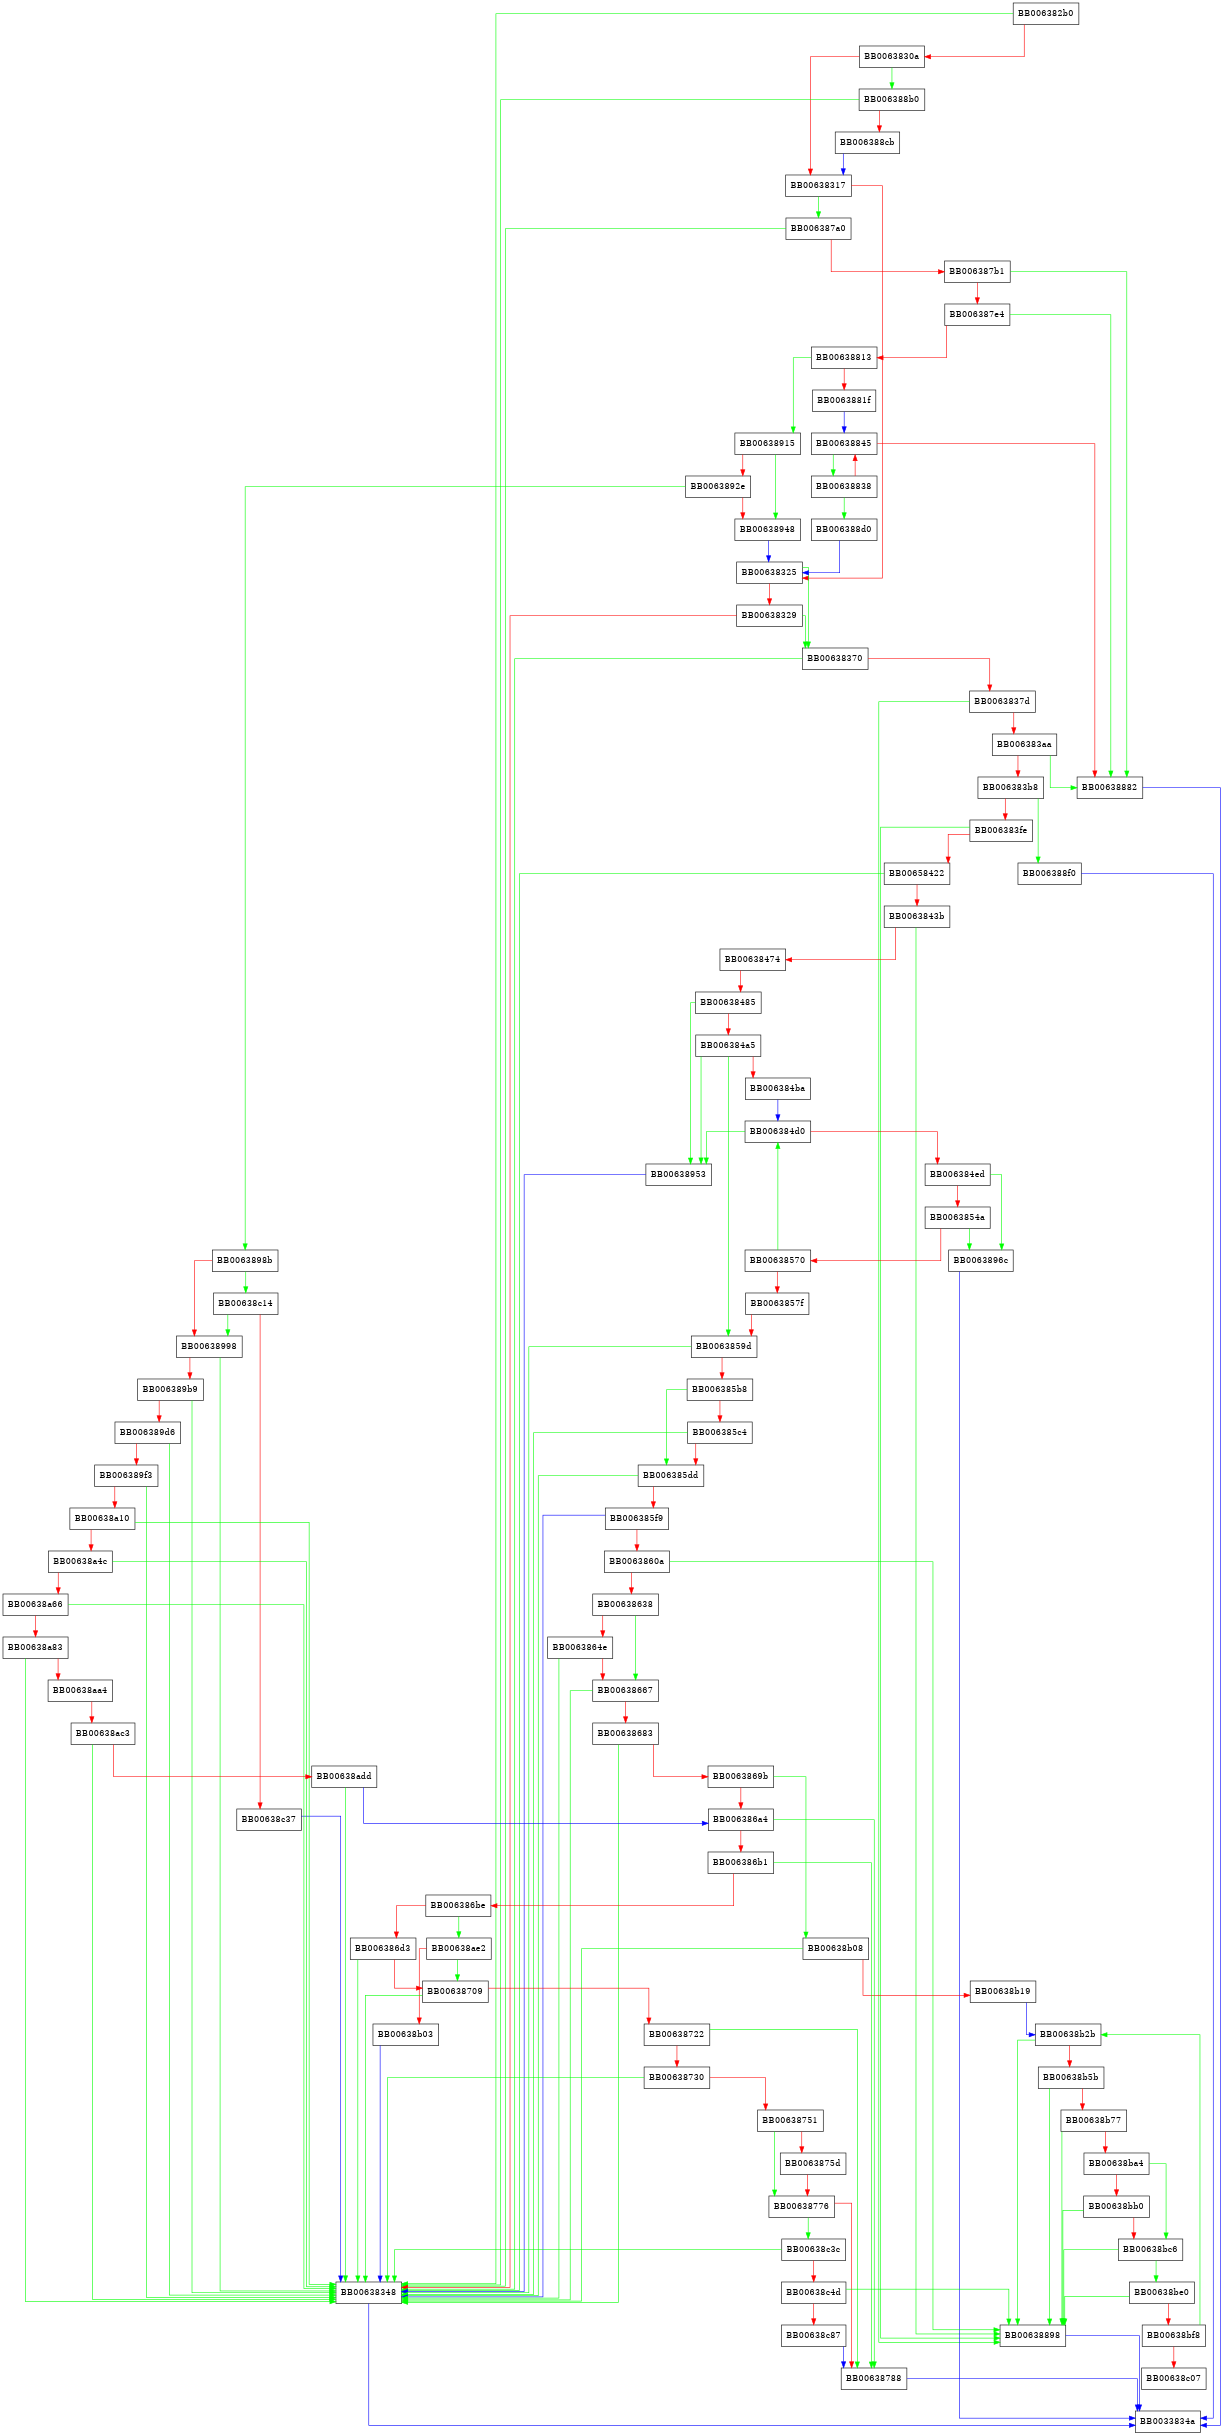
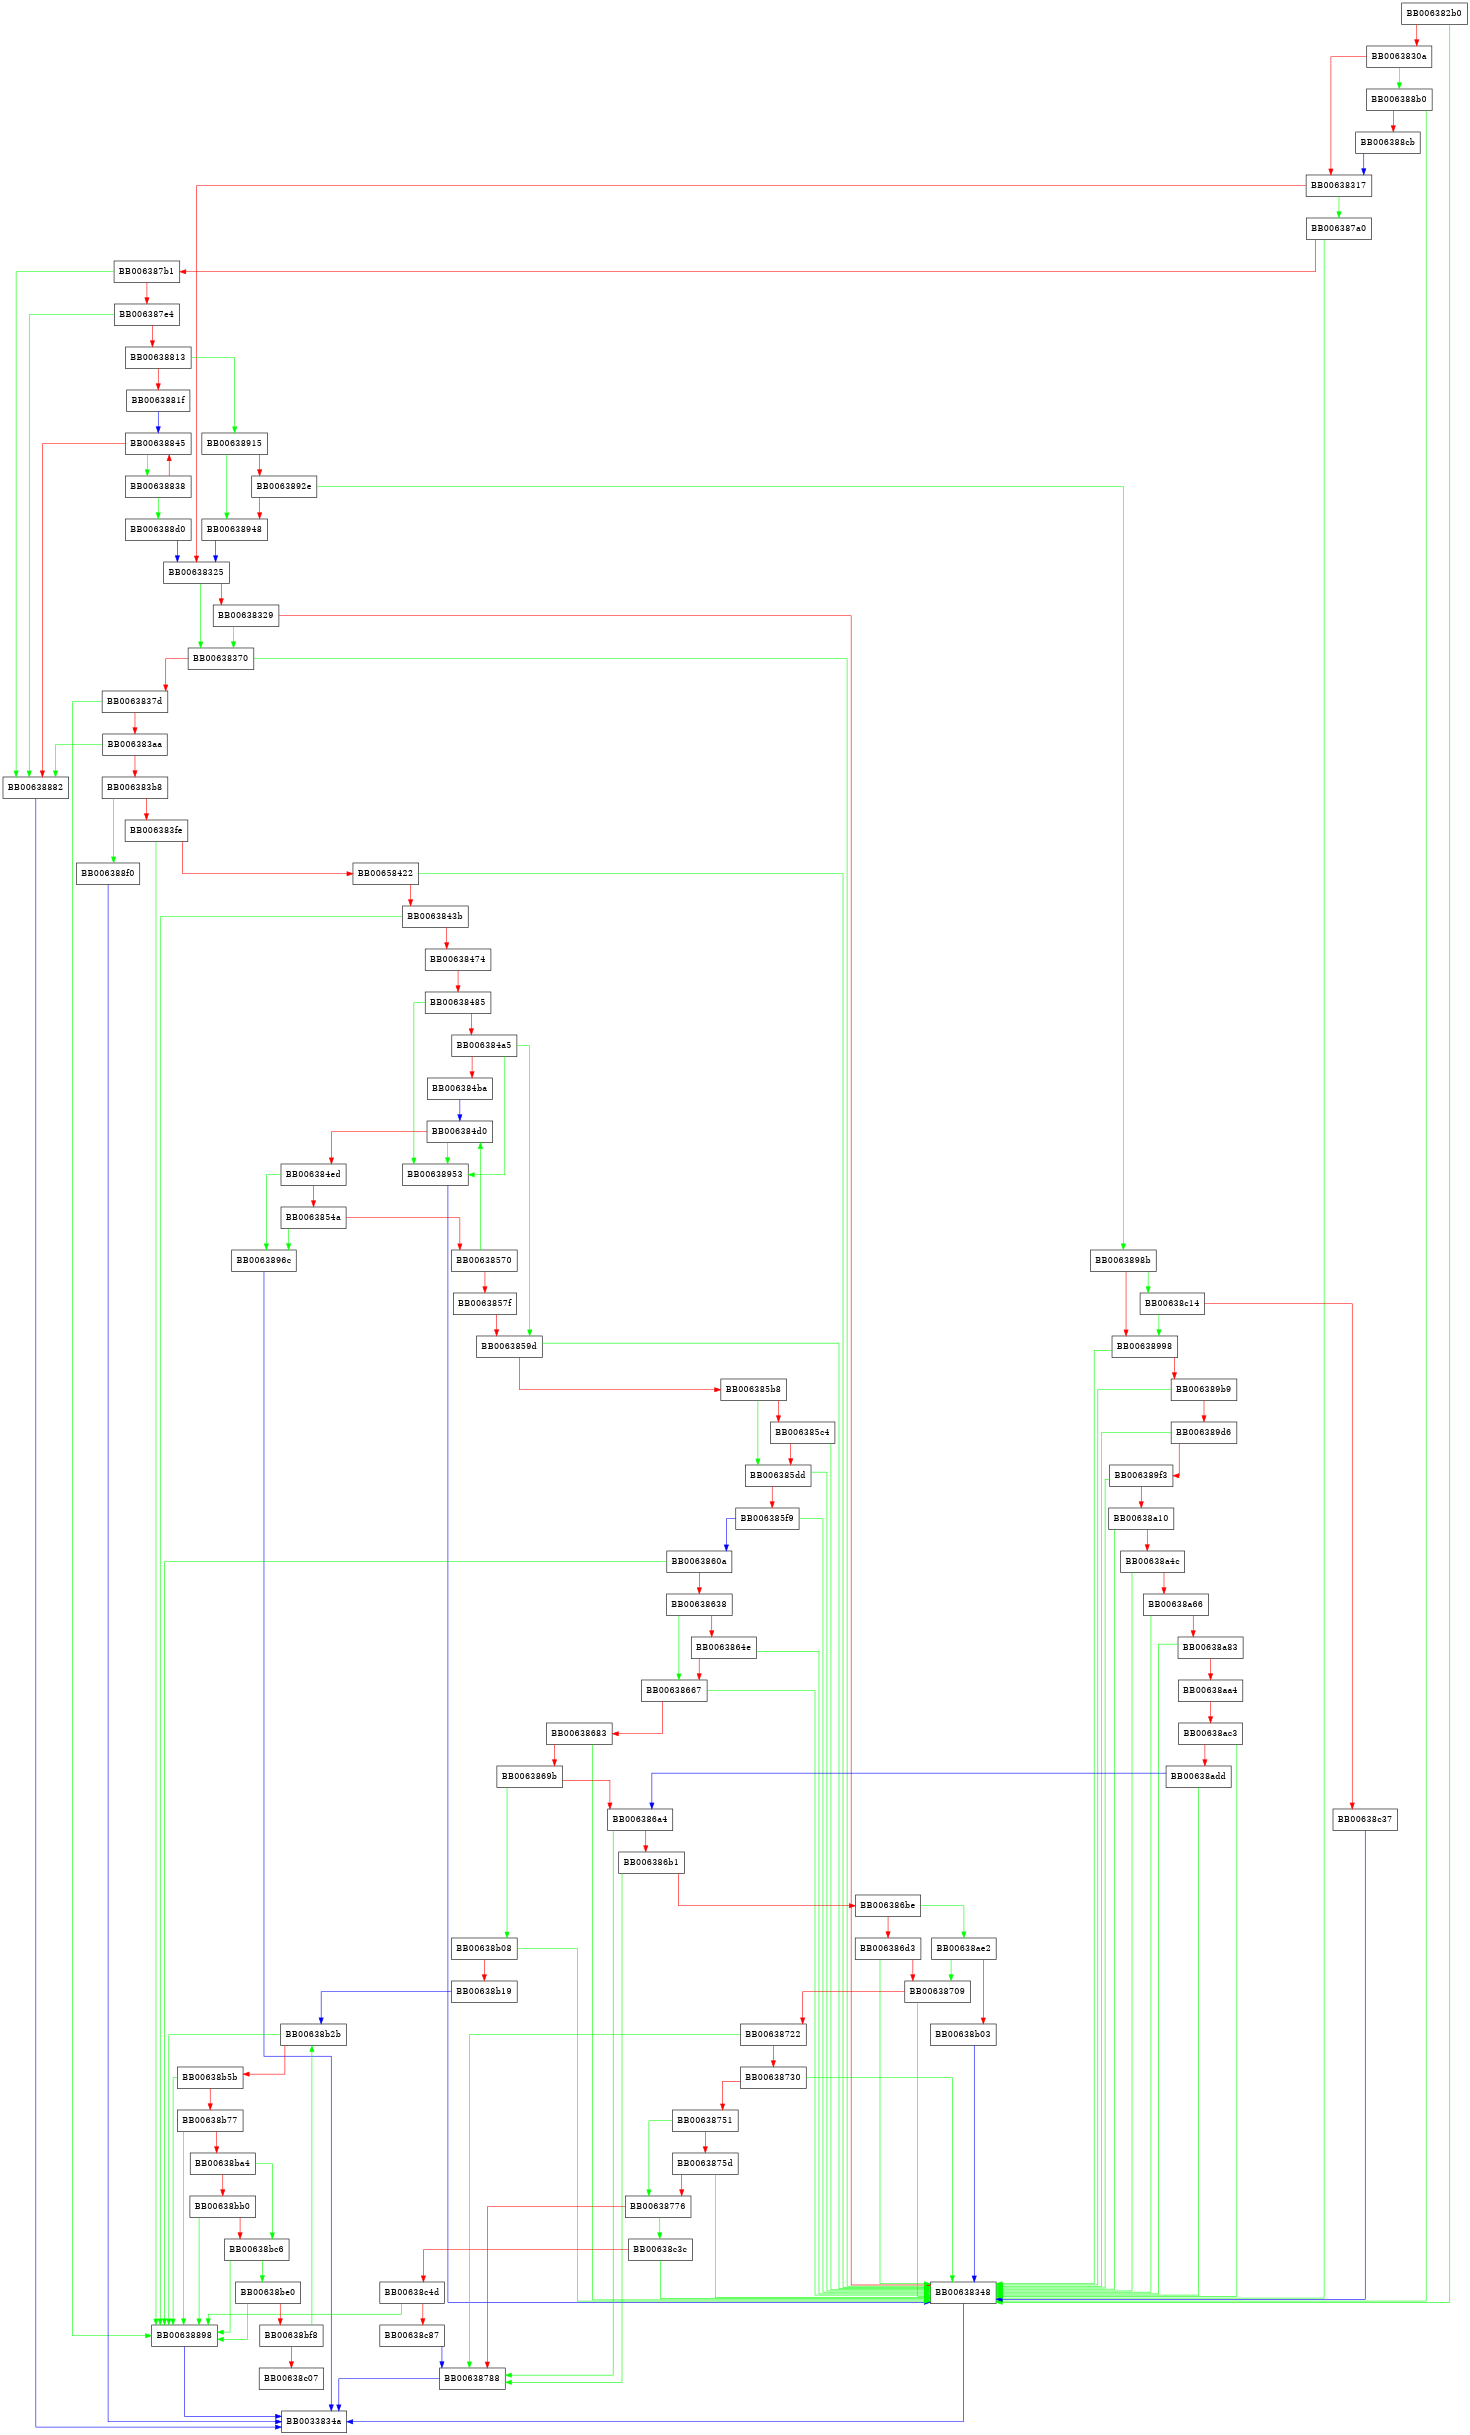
edge "BB006385f9" -> "BB0063860a": color red -> blue
edge "BB006385f9" -> "BB00638348": color blue -> green
edge "BB0063875d" -> "BB00638348": added
